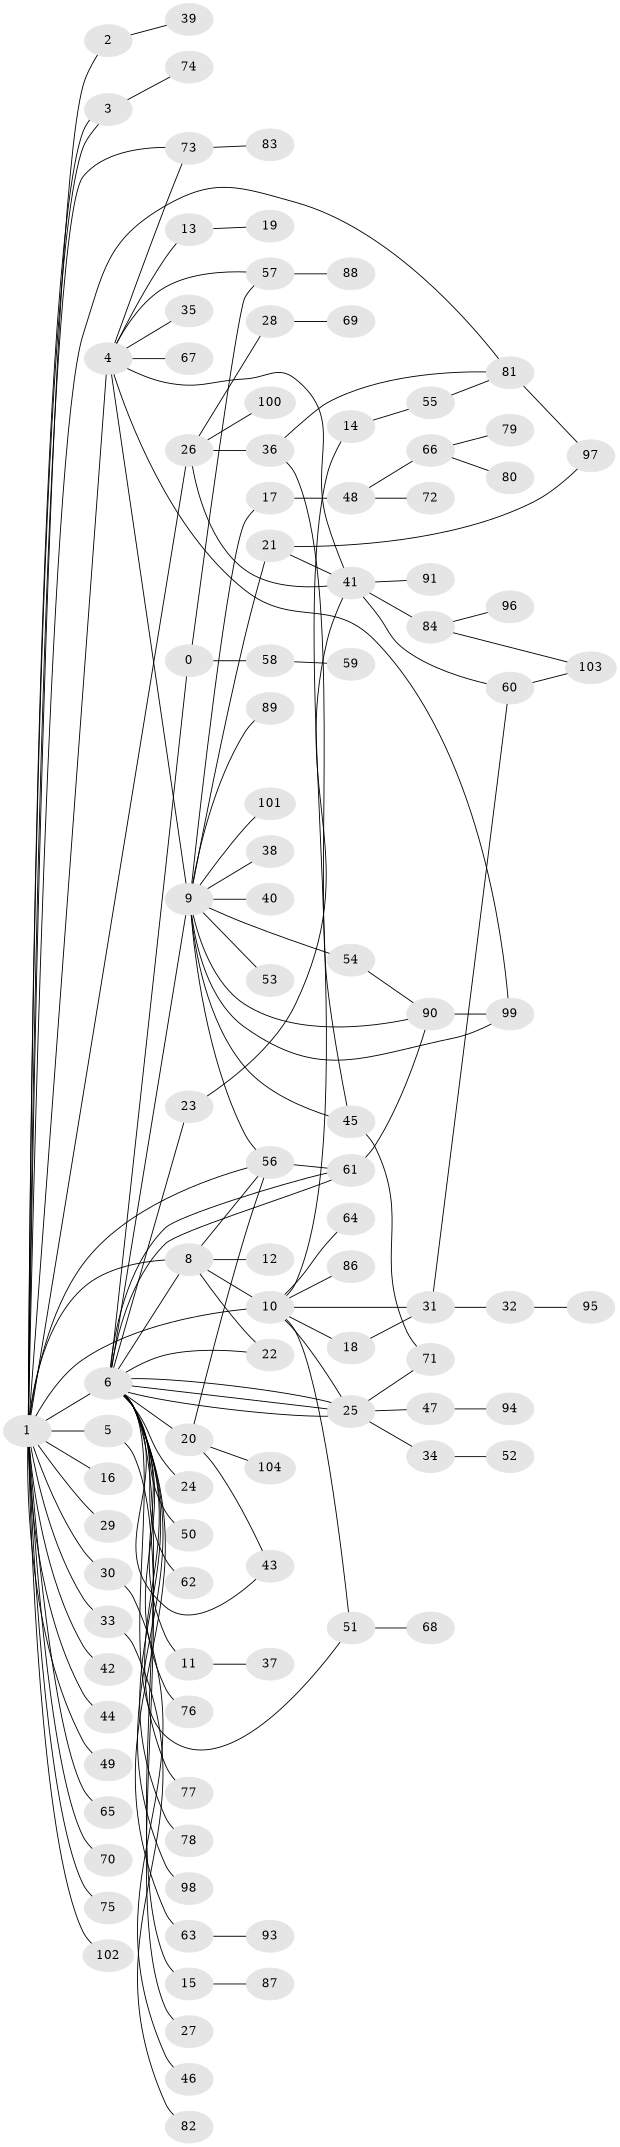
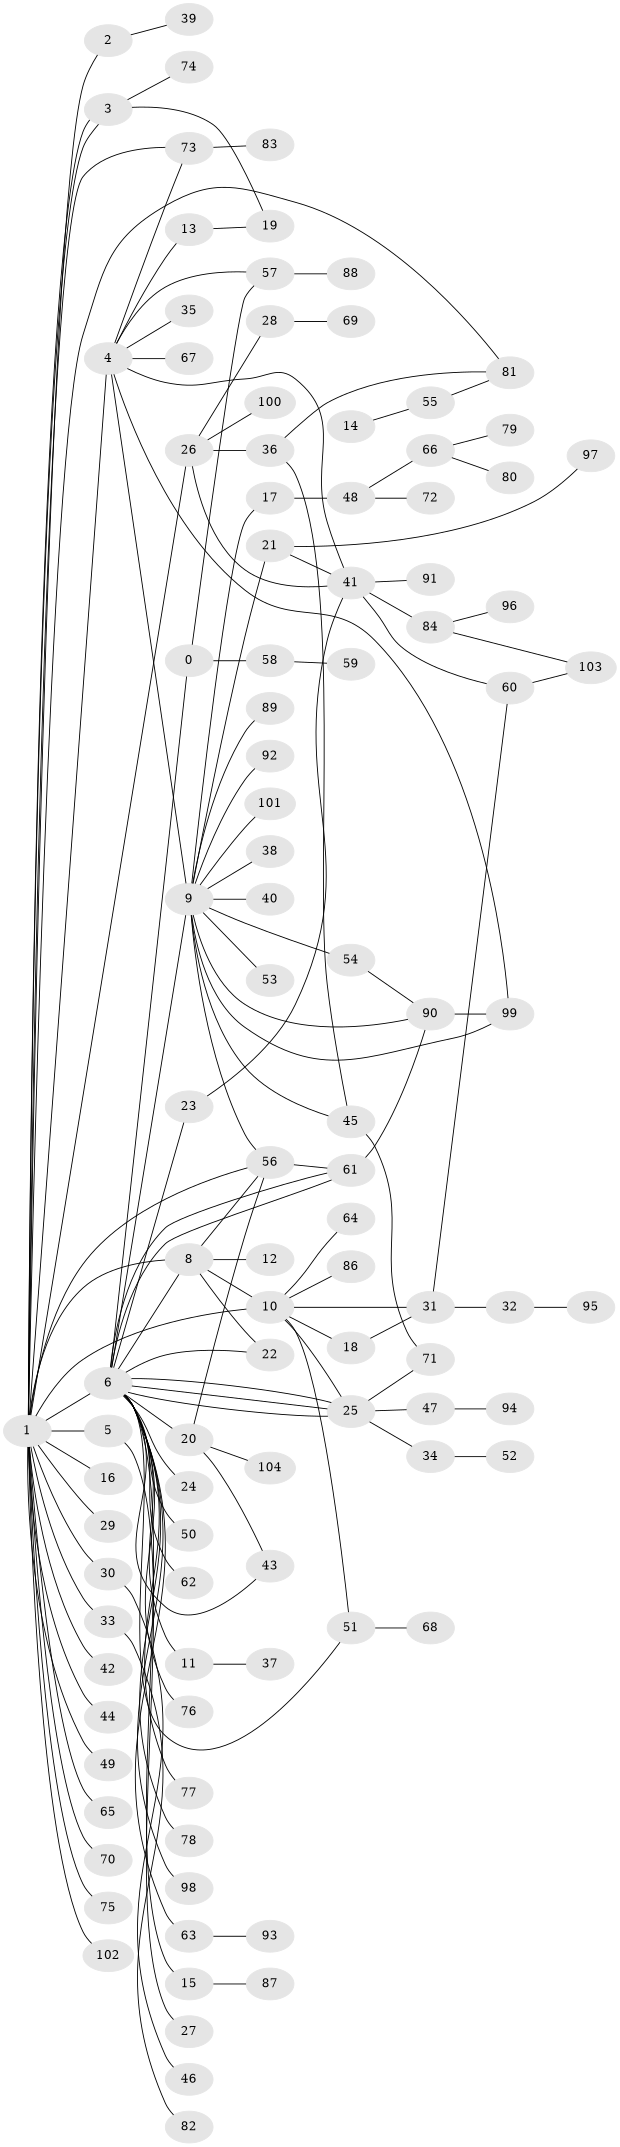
edge "3" -- "19": added
edge "81" -- "97": removed
node "92": added
edge "14" -- "10": removed
